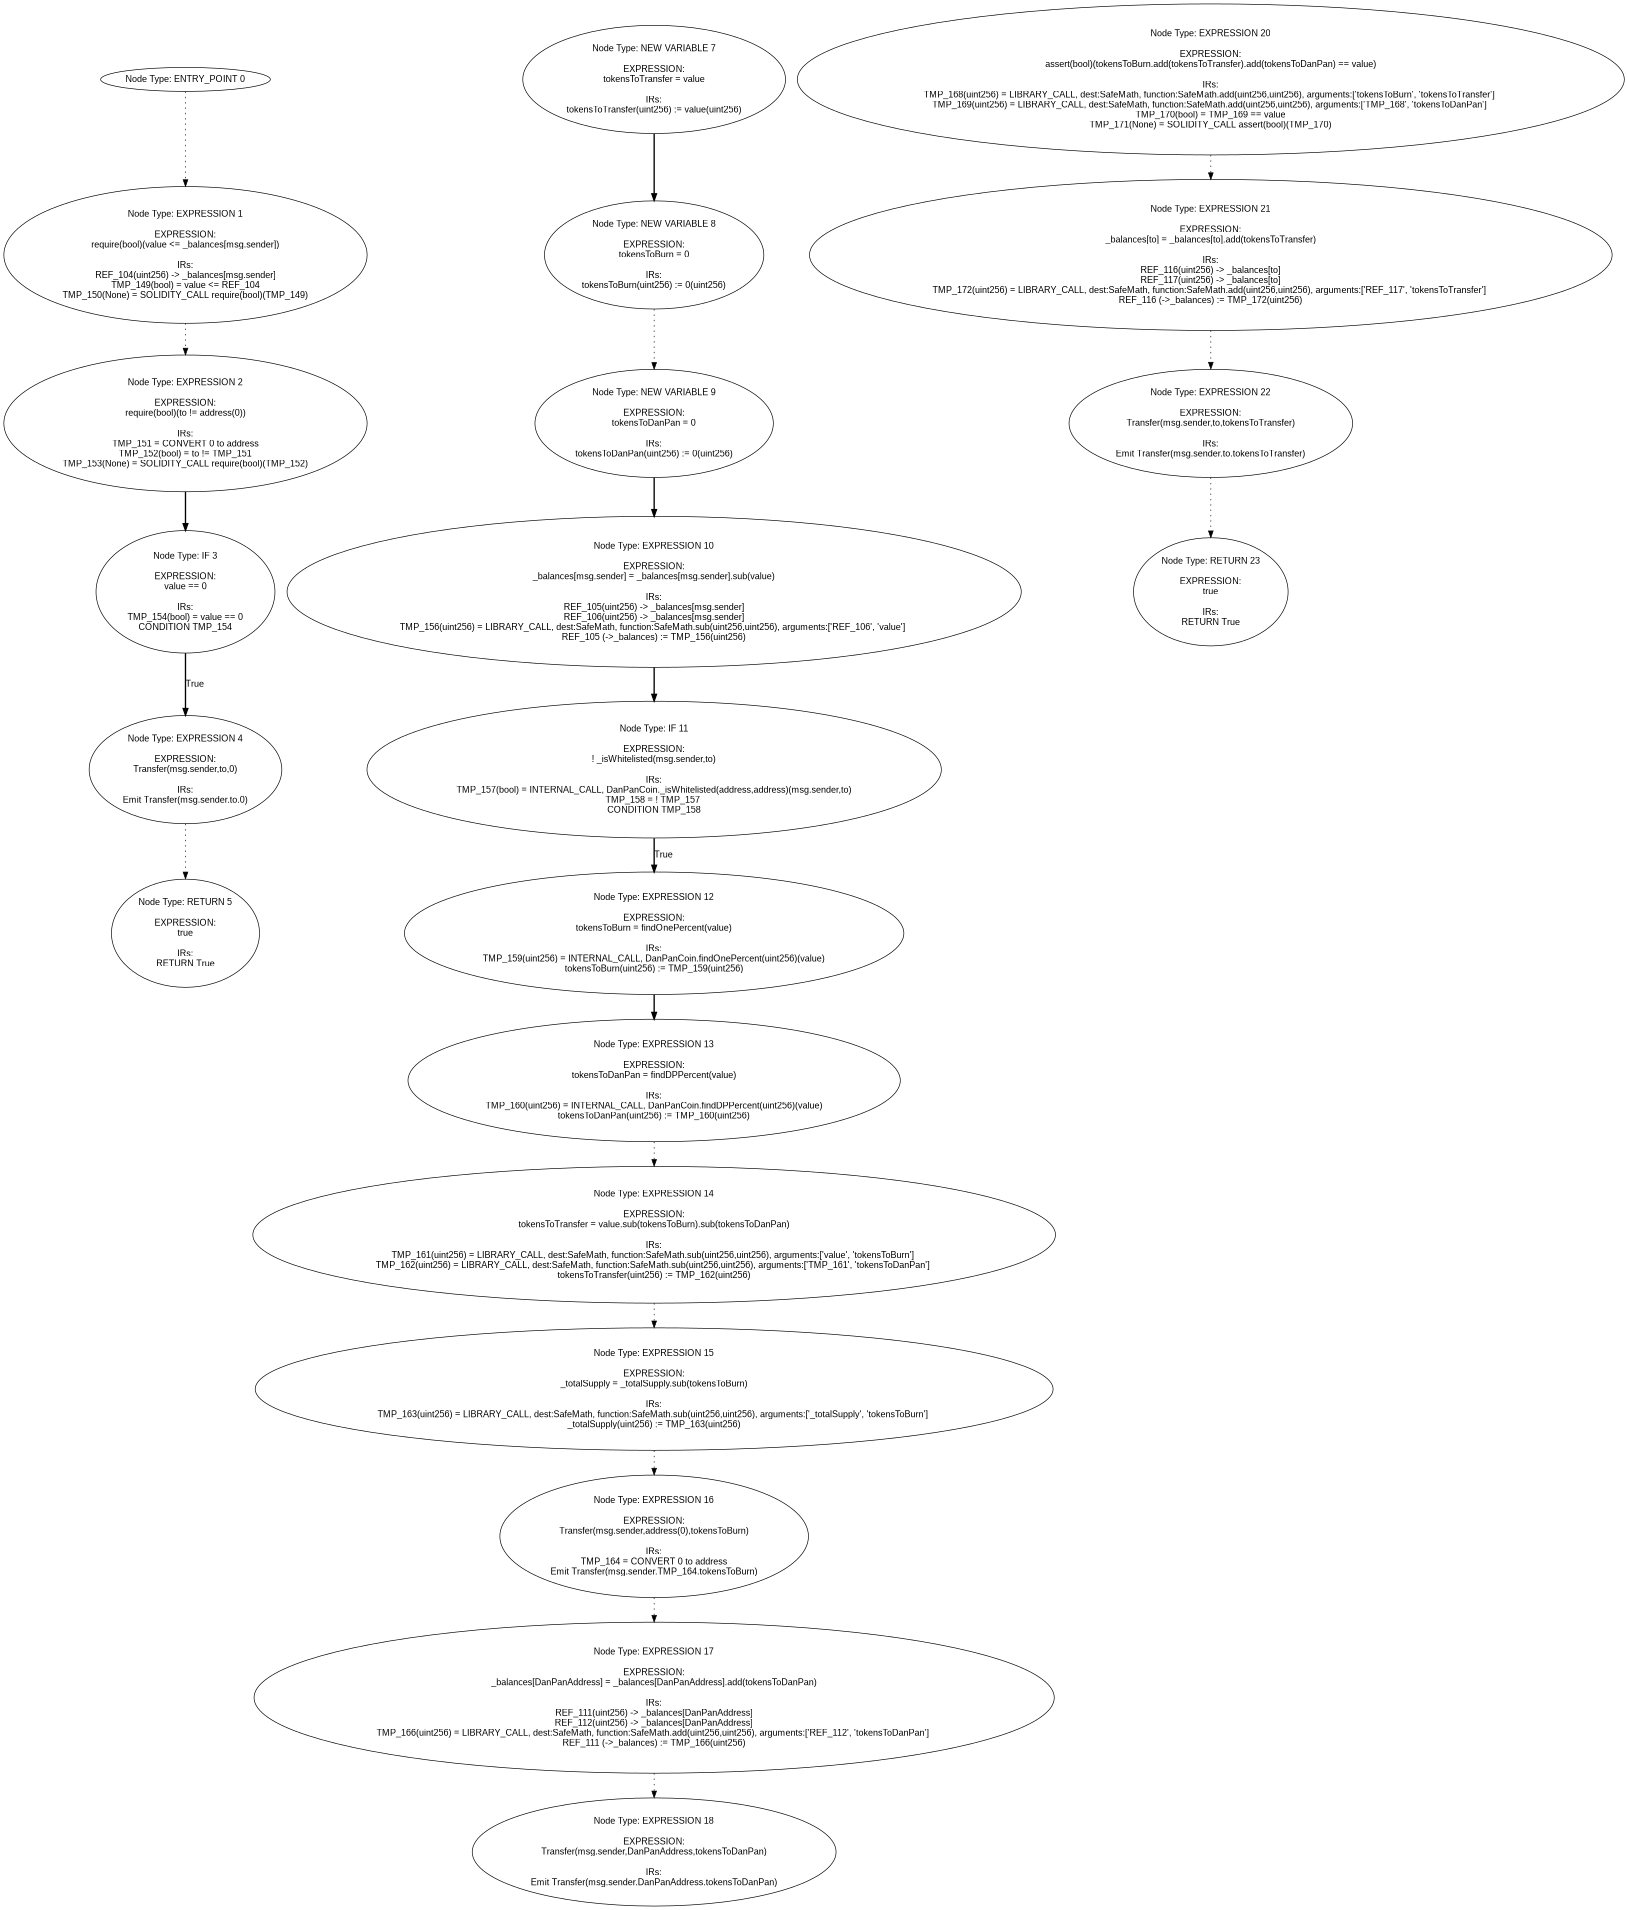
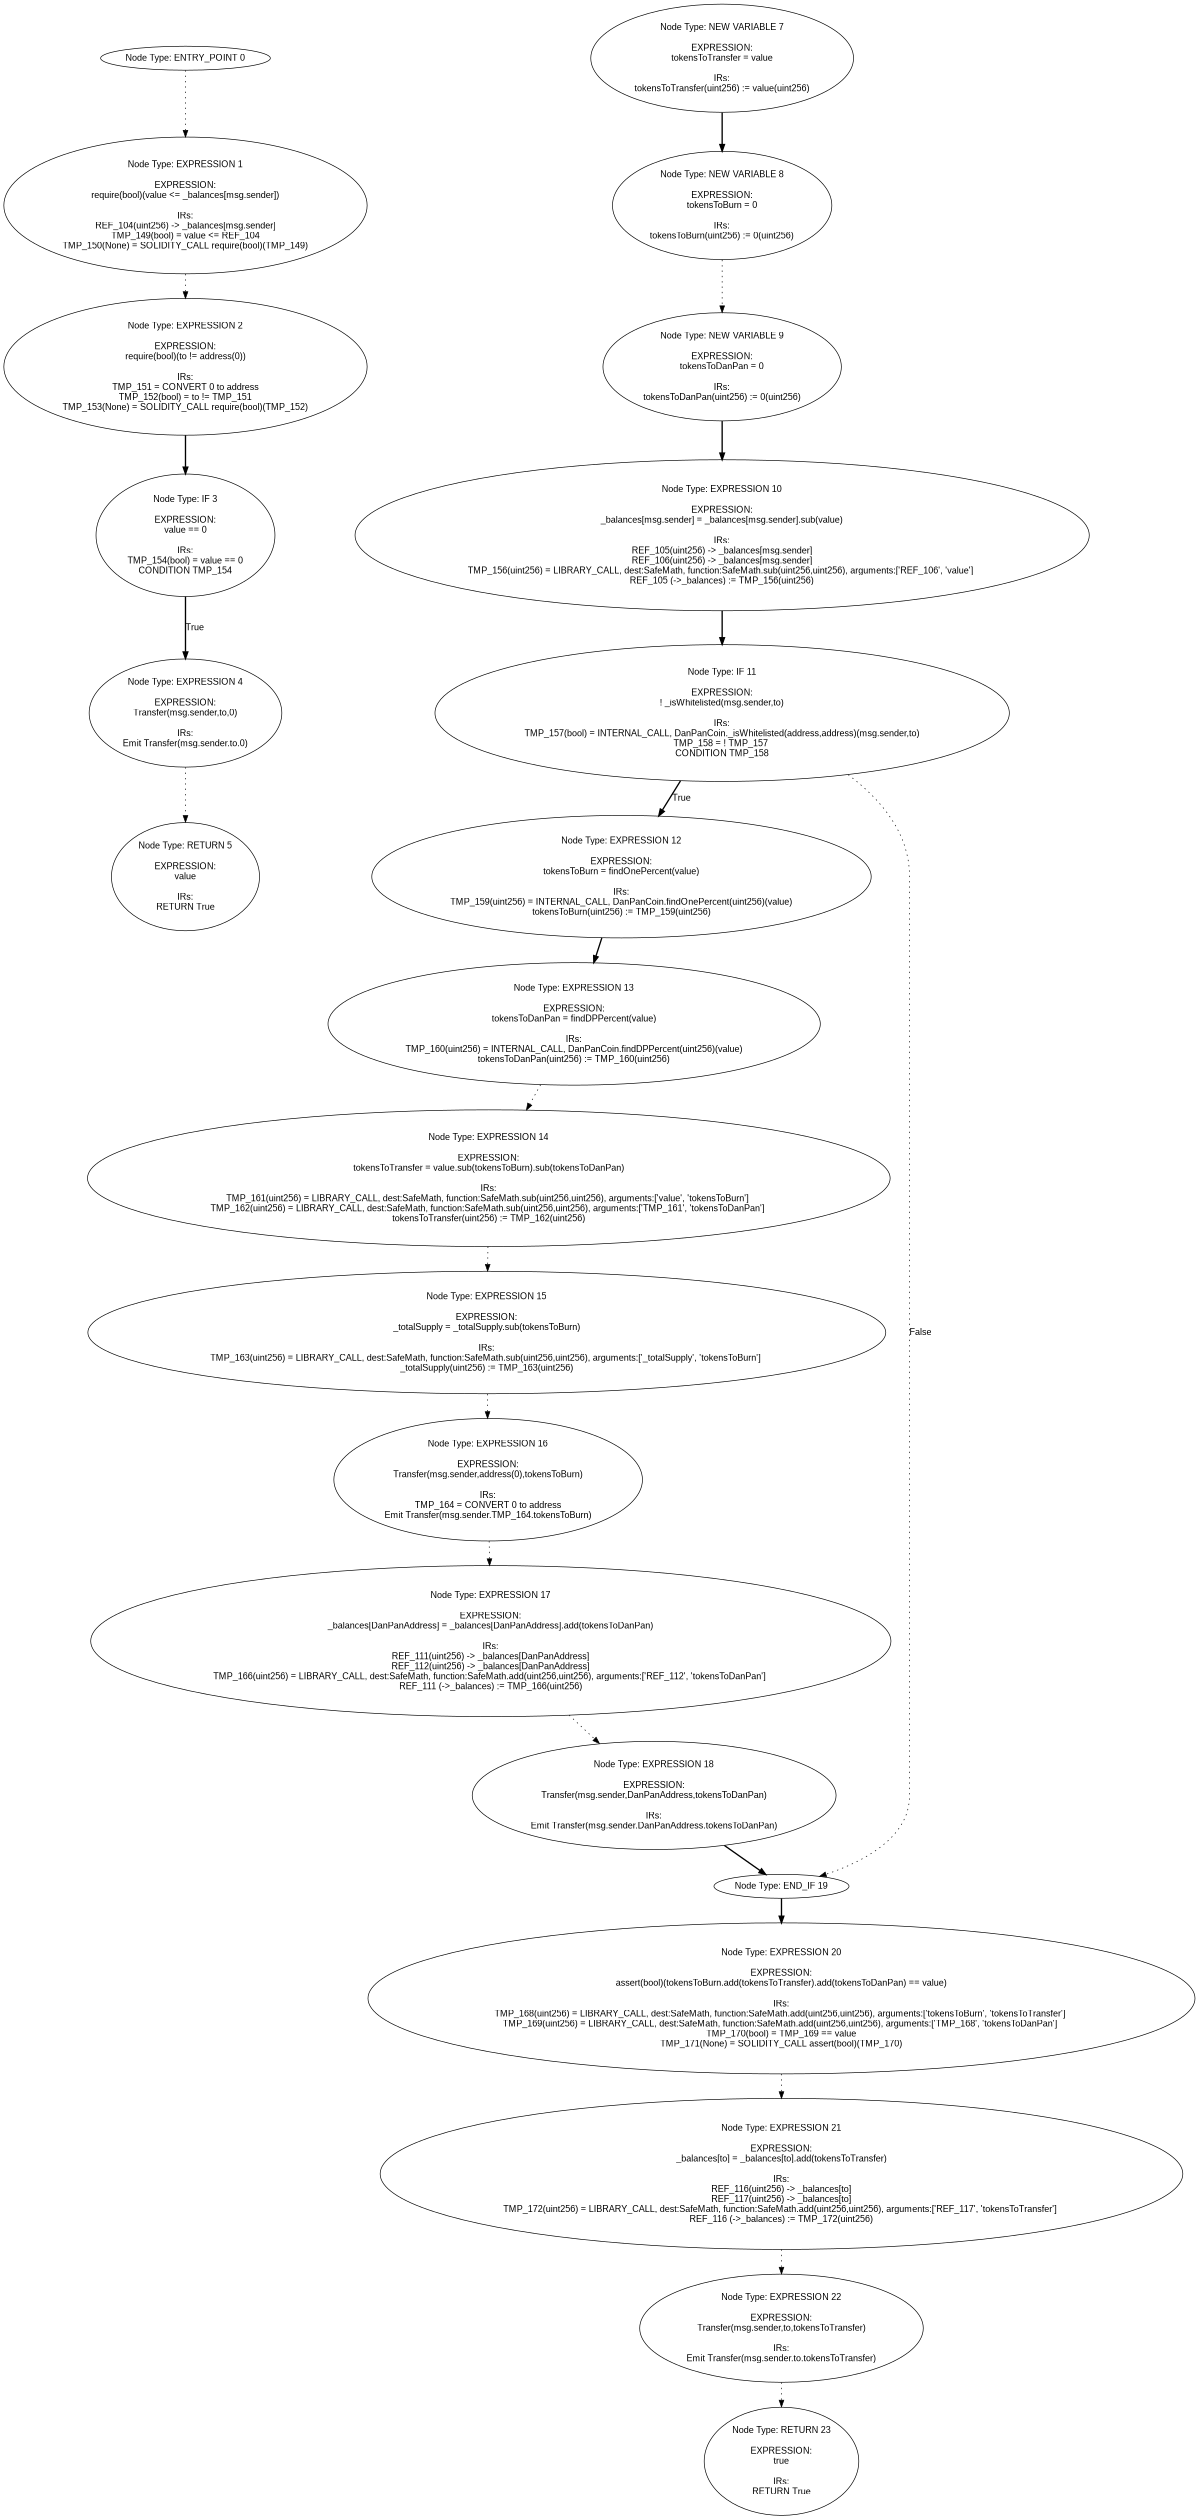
node "Node Type: RETURN 5 EXPRESSION: true IRs: RETURN True": label "Node Type: RETURN 5 EXPRESSION: true IRs: RETURN True" -> "Node Type: RETURN 5 EXPRESSION: value IRs: RETURN True"
node "Node Type: END_IF 19": added
